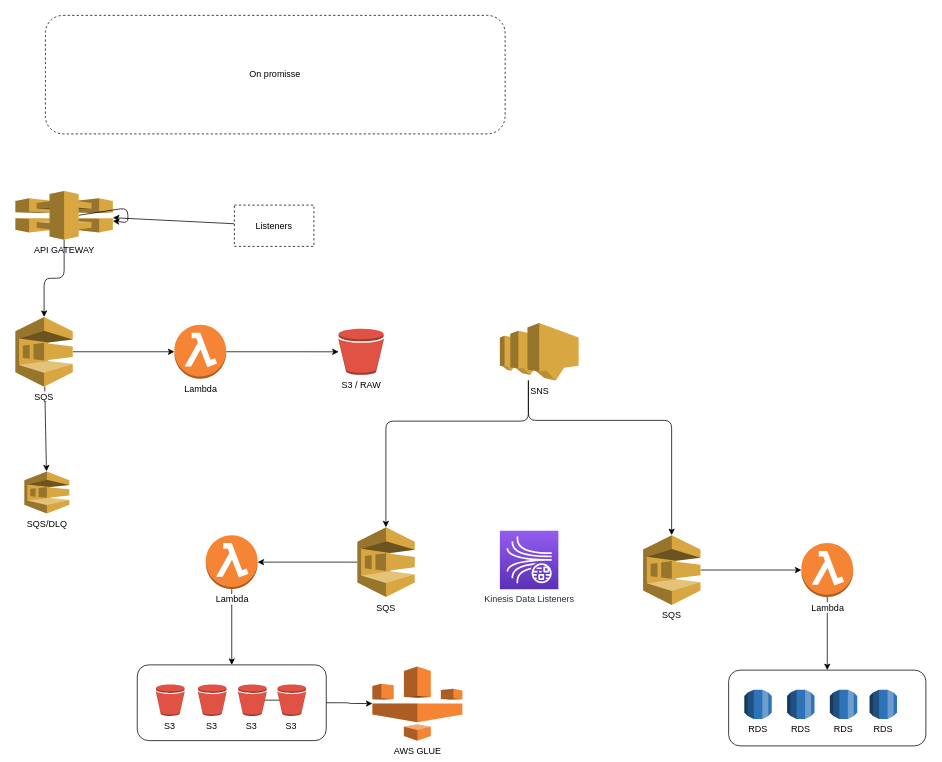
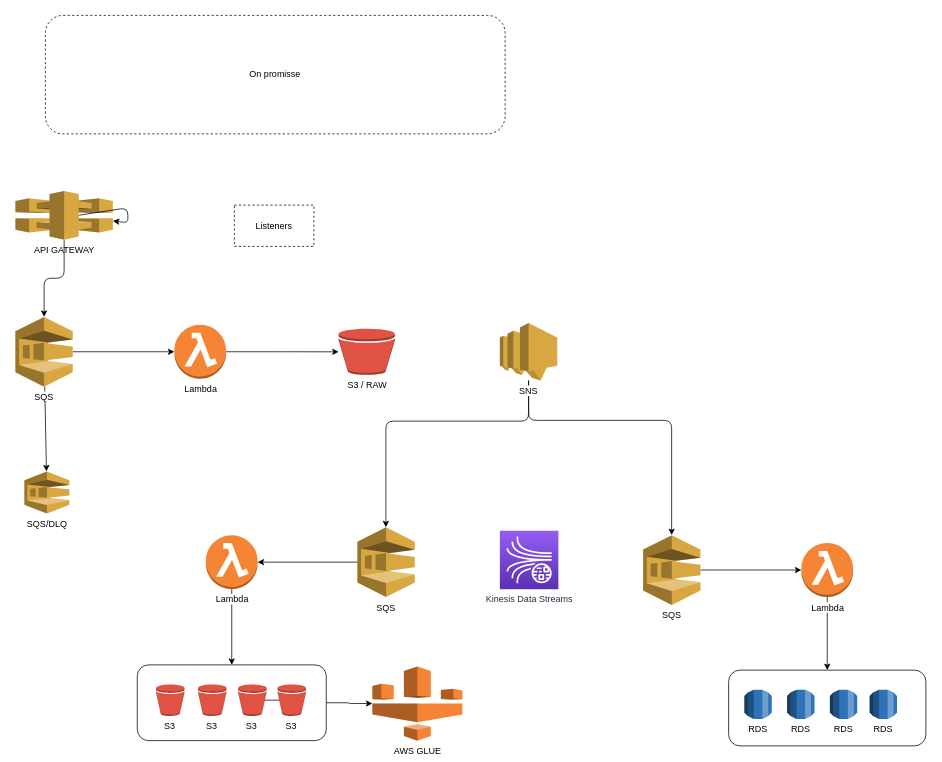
edge "Listeners" -> "API GATEWAY": removed
node "S3 / RAW": size 45x46 -> 56x46
node "SNS": size 79x57 -> 57x57
node "Kinesis Data Listeners": label "Kinesis Data Listeners" -> "Kinesis Data Streams"
